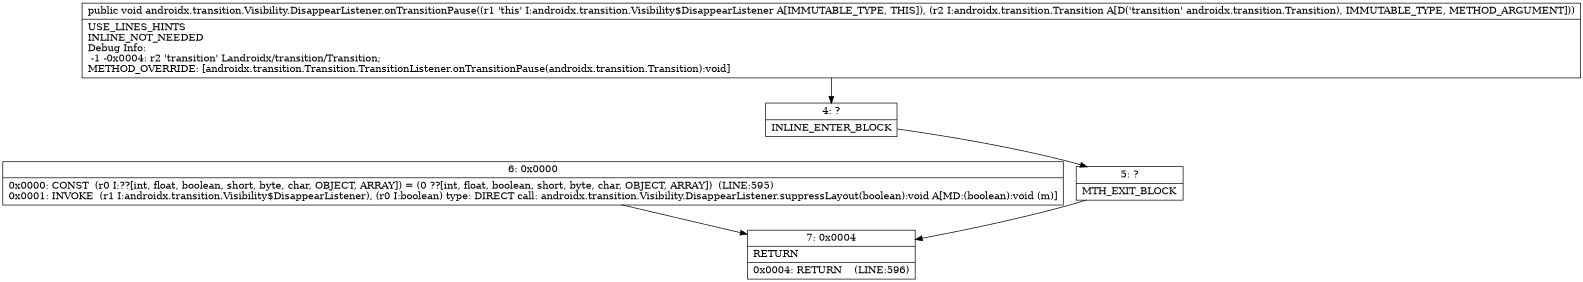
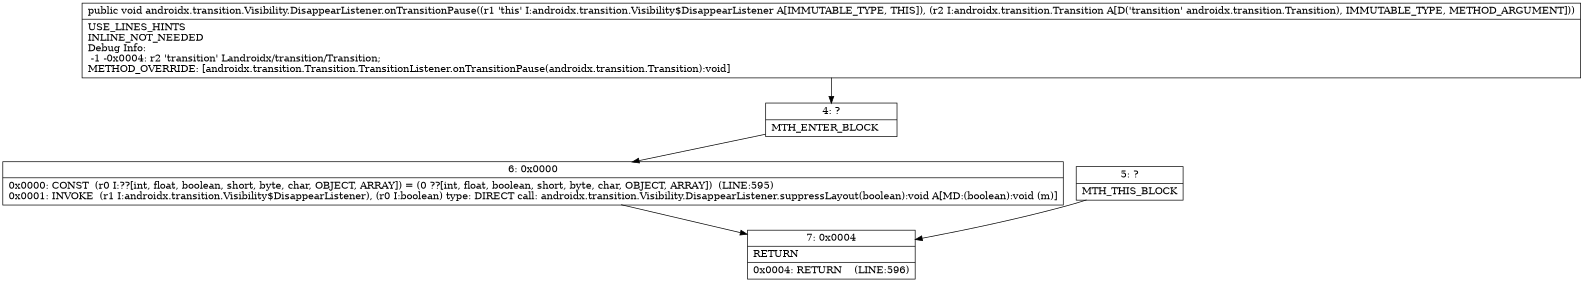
node "4: ?": text "INLINE_ENTER_BLOCK" -> "MTH_ENTER_BLOCK"
edge "4: ?" -> "5: ?": now "4: ?" -> "6: 0x0000"
node "5: ?": text "MTH_EXIT_BLOCK" -> "MTH_THIS_BLOCK"
